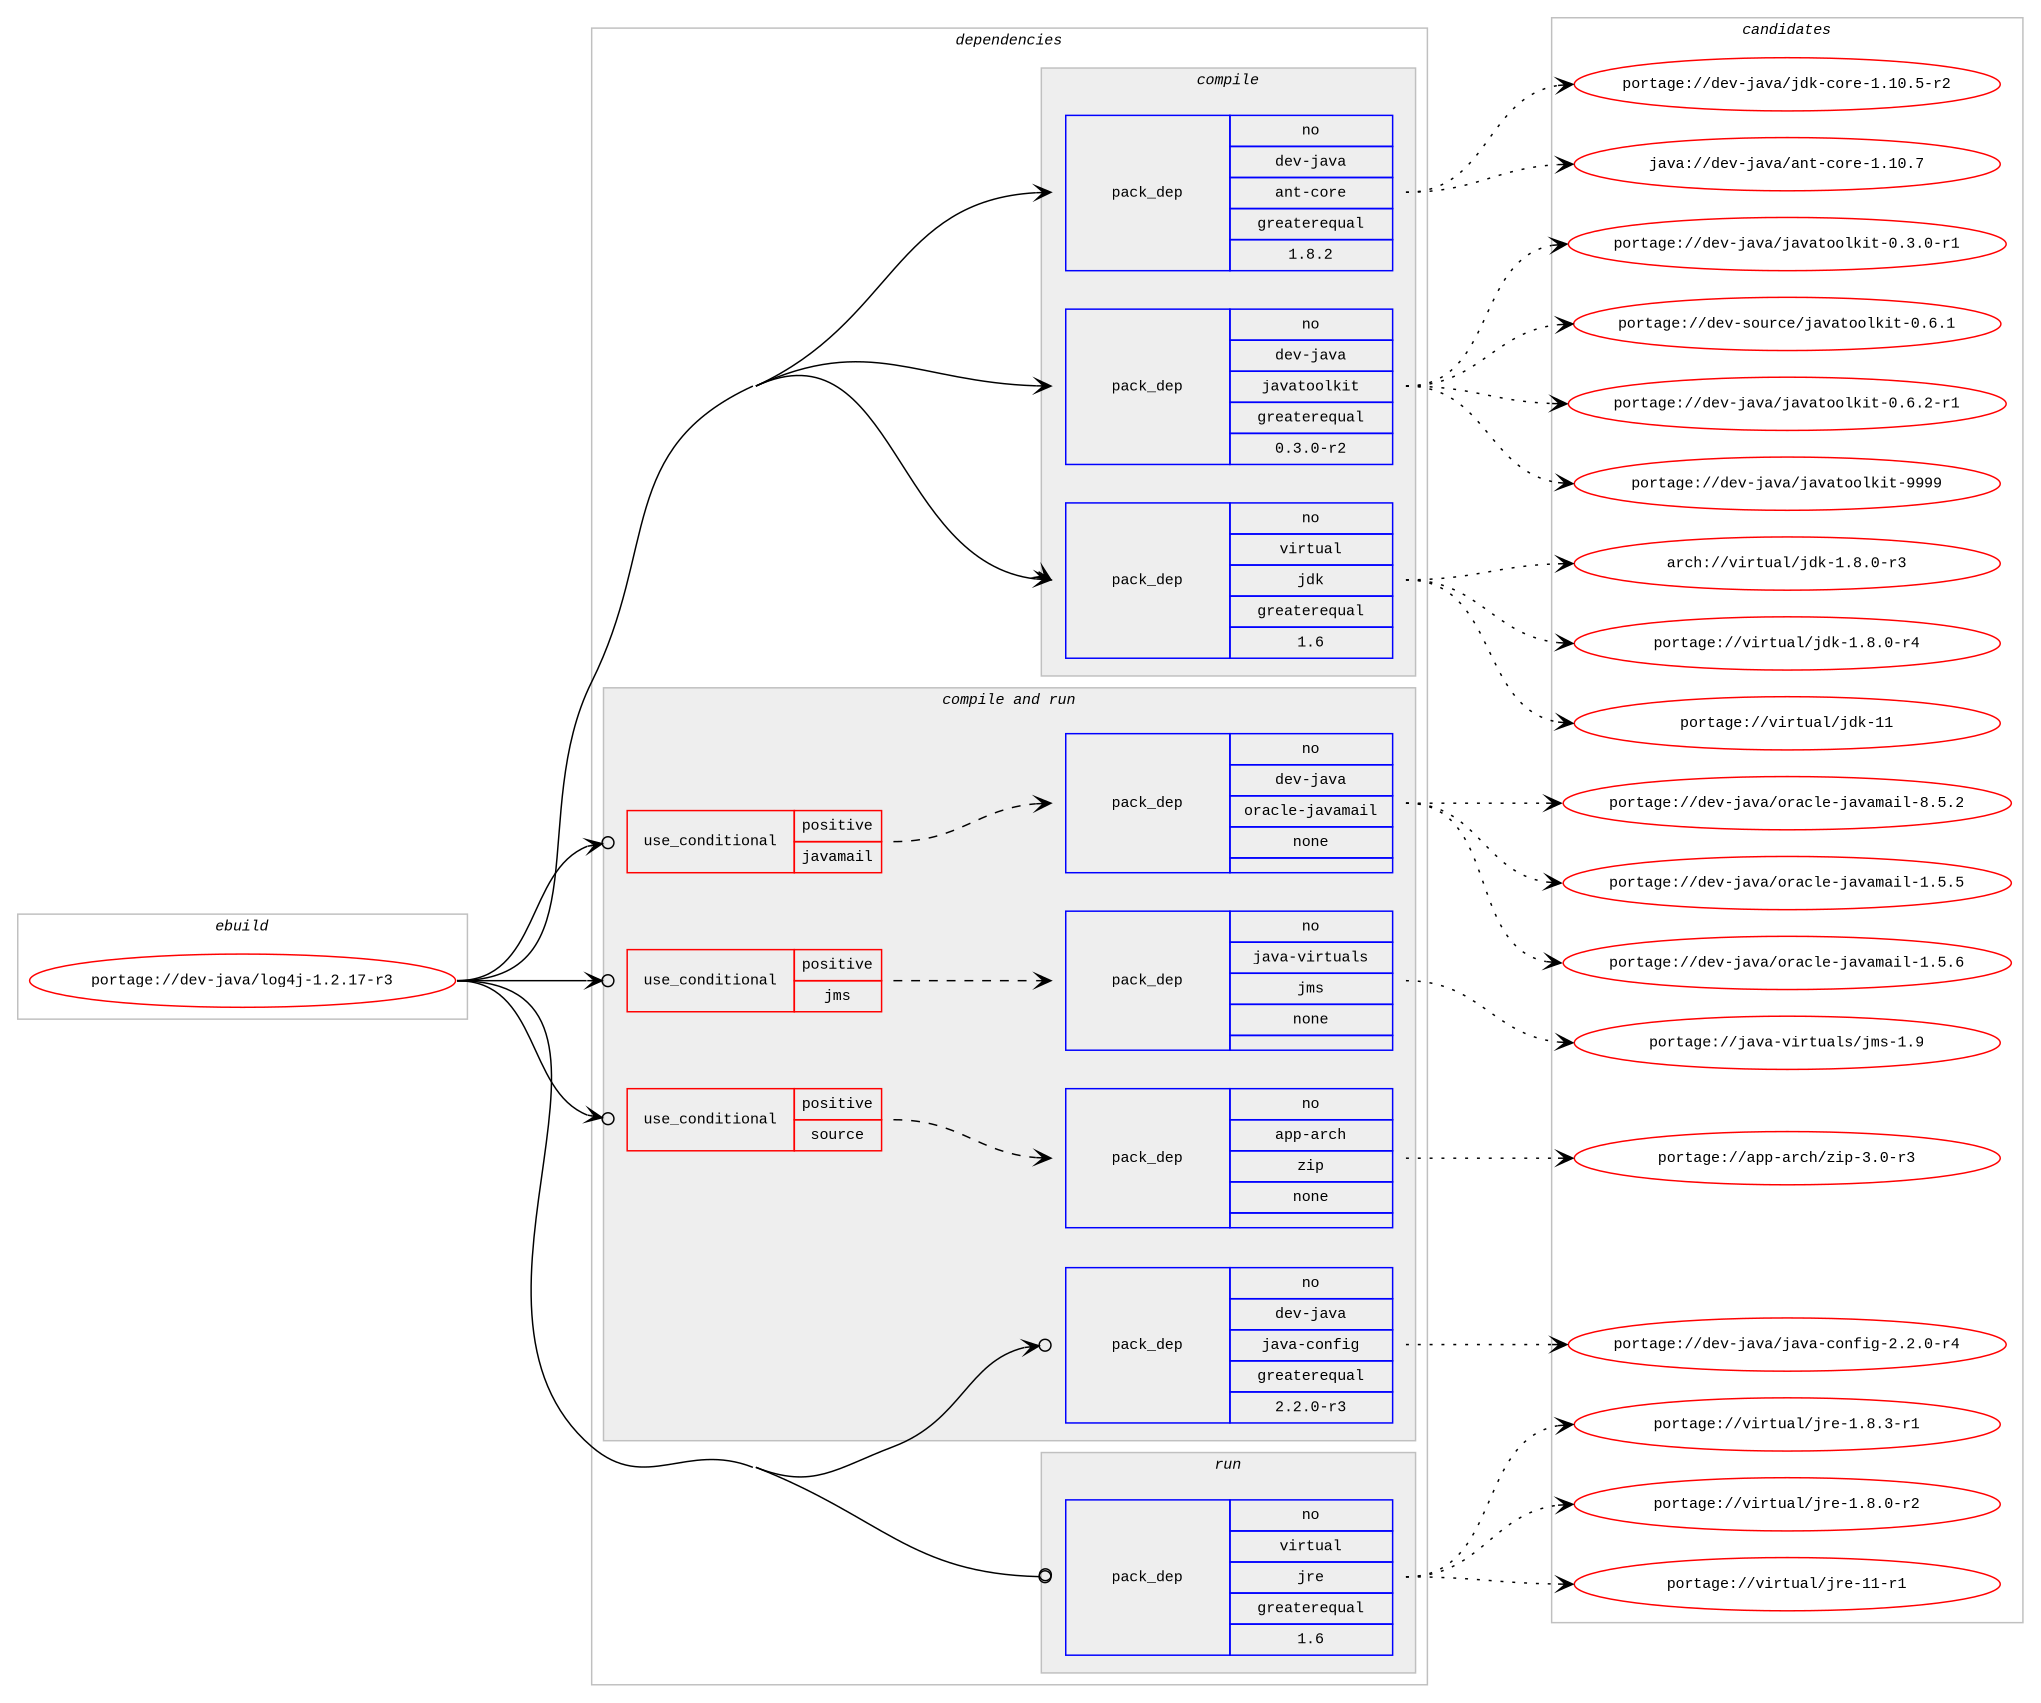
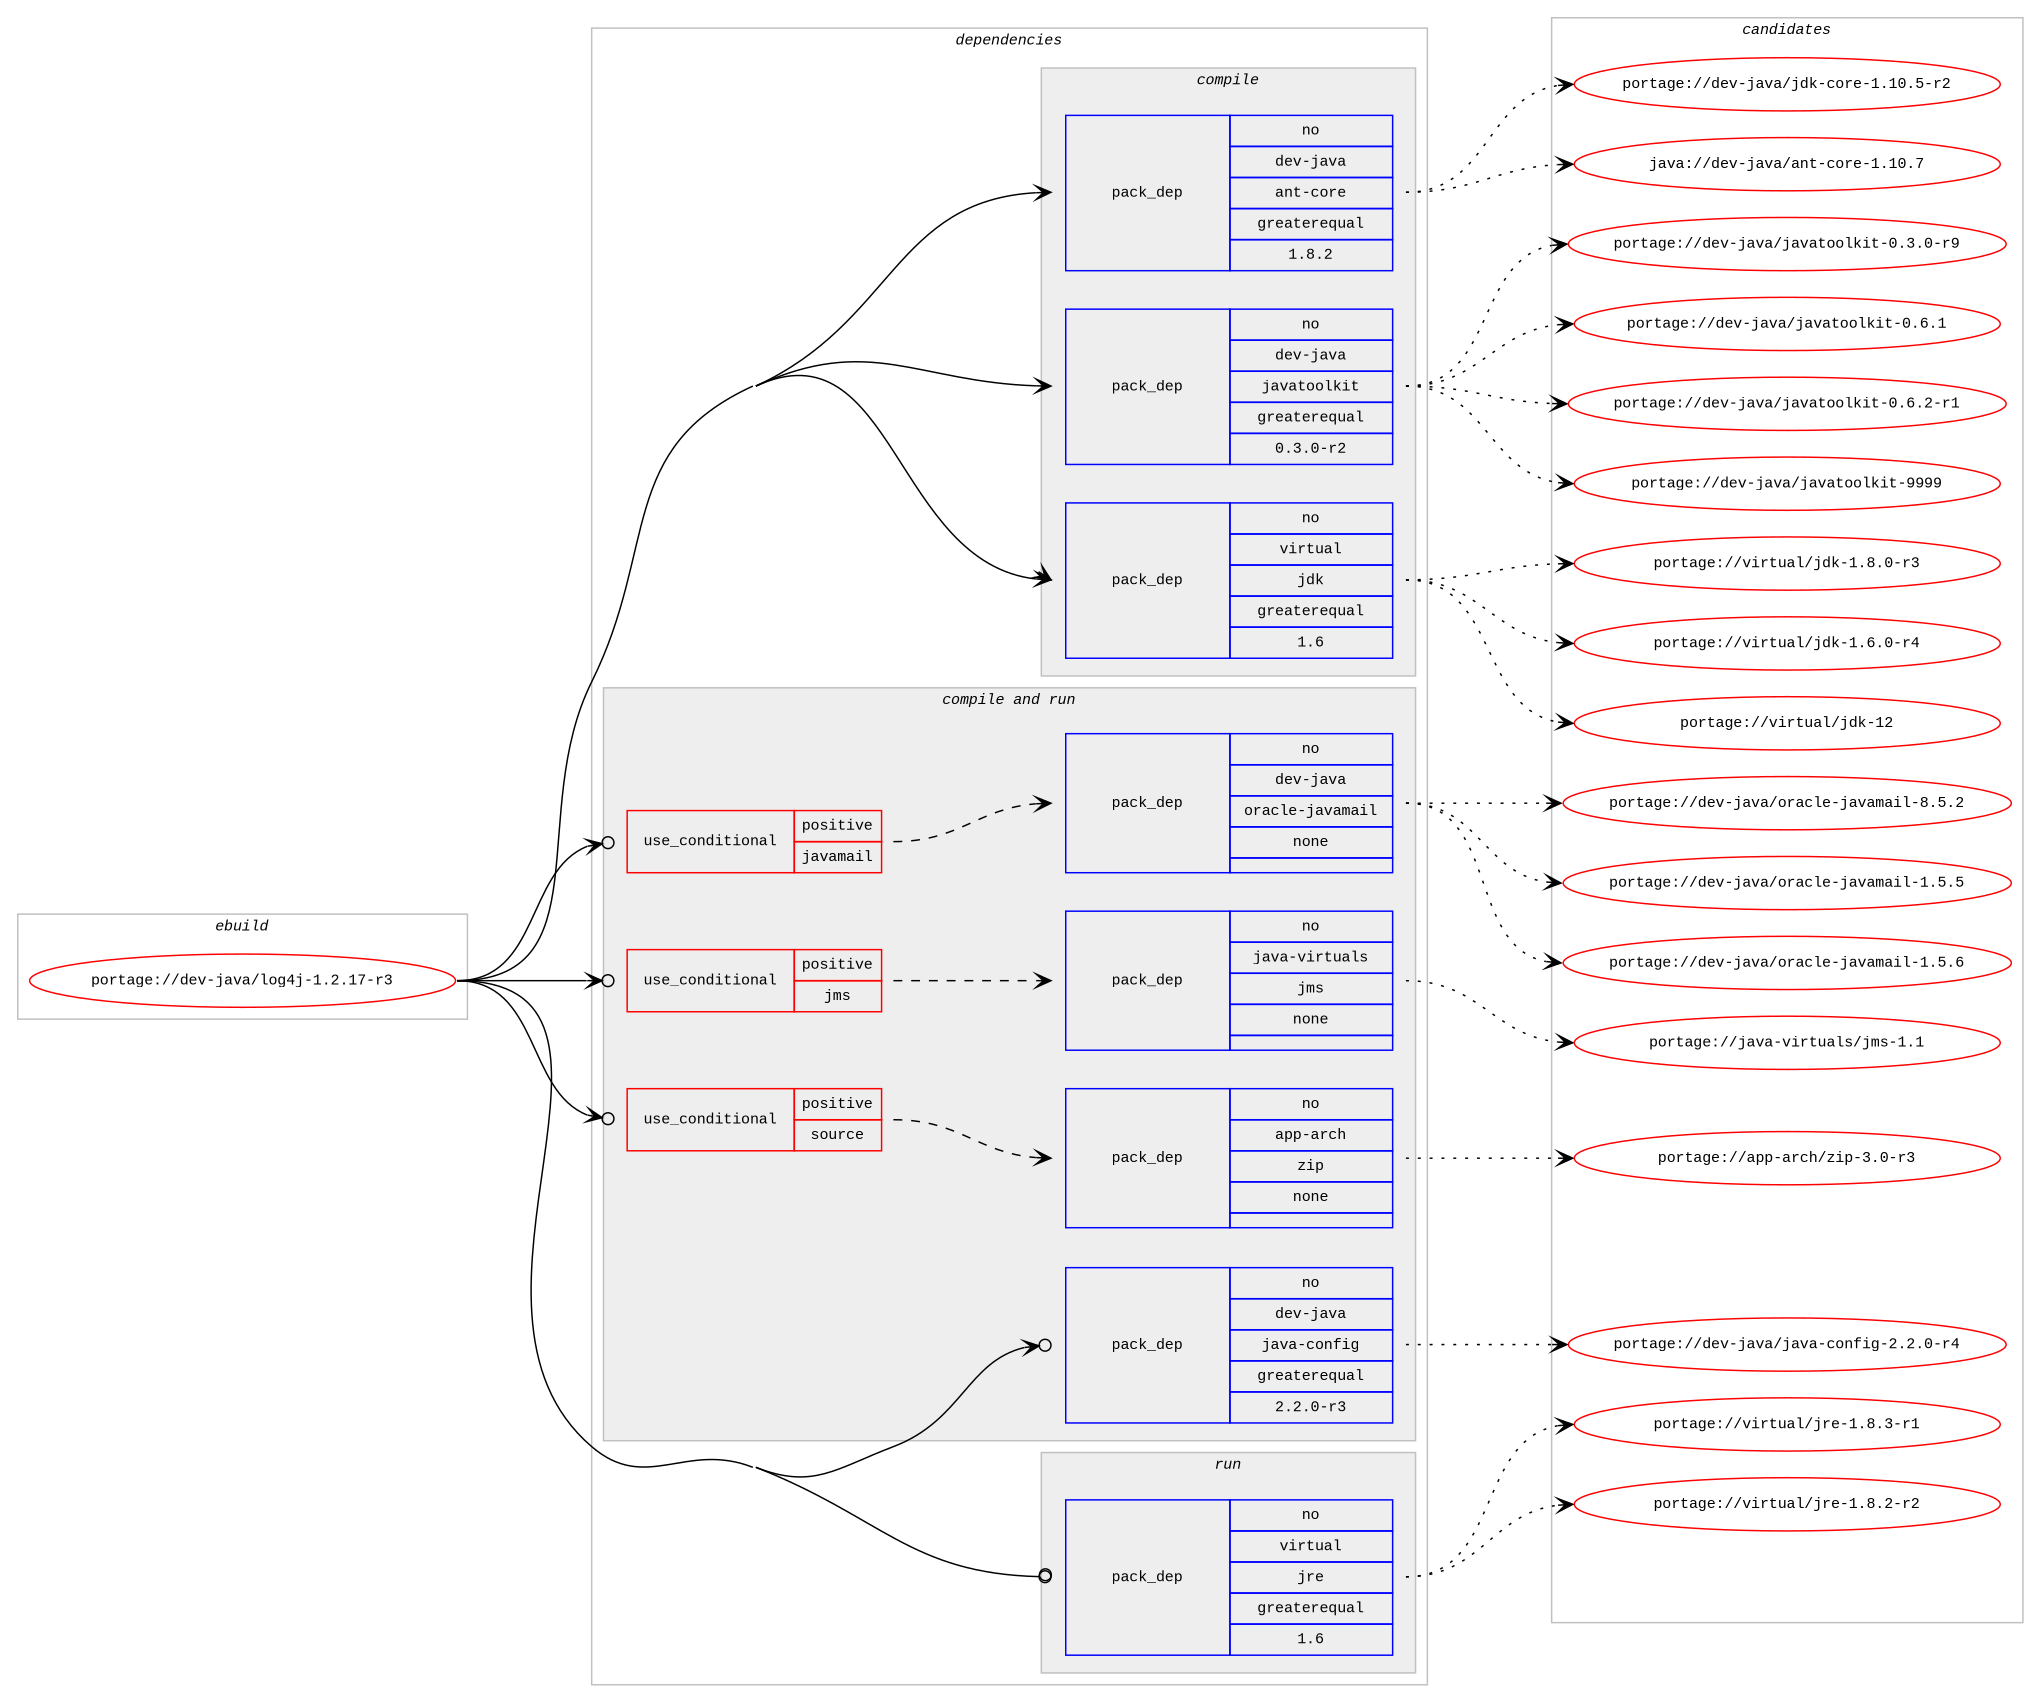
node "portage://dev-java/javatoolkit-0.3.0-r1": label "portage://dev-java/javatoolkit-0.3.0-r1" -> "portage://dev-java/javatoolkit-0.3.0-r9"
node "portage://dev-source/javatoolkit-0.6.1": label "portage://dev-source/javatoolkit-0.6.1" -> "portage://dev-java/javatoolkit-0.6.1"
node "arch://virtual/jdk-1.8.0-r3": label "arch://virtual/jdk-1.8.0-r3" -> "portage://virtual/jdk-1.8.0-r3"
node "portage://virtual/jdk-1.8.0-r4": label "portage://virtual/jdk-1.8.0-r4" -> "portage://virtual/jdk-1.6.0-r4"
node "portage://virtual/jdk-11": label "portage://virtual/jdk-11" -> "portage://virtual/jdk-12"
node "portage://java-virtuals/jms-1.9": label "portage://java-virtuals/jms-1.9" -> "portage://java-virtuals/jms-1.1"
node "portage://virtual/jre-1.8.0-r2": label "portage://virtual/jre-1.8.0-r2" -> "portage://virtual/jre-1.8.2-r2"
node "portage://virtual/jre-11-r1": removed
